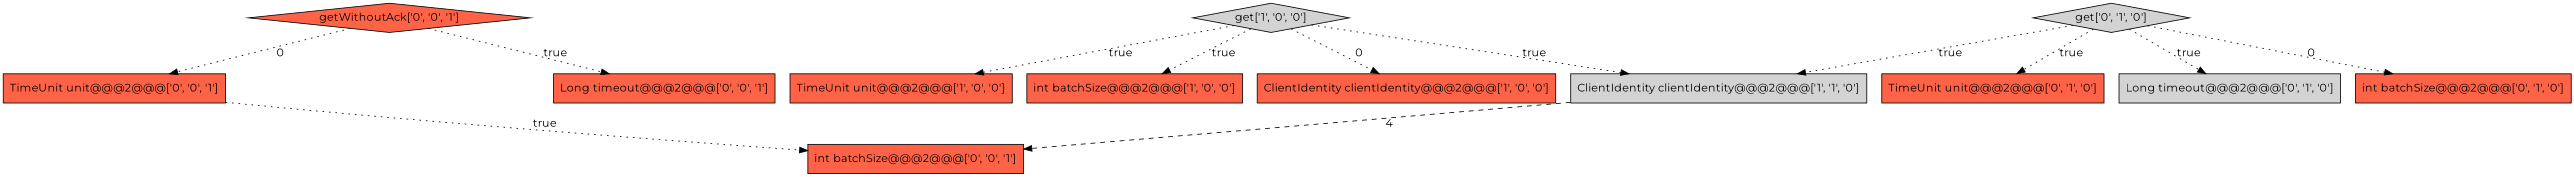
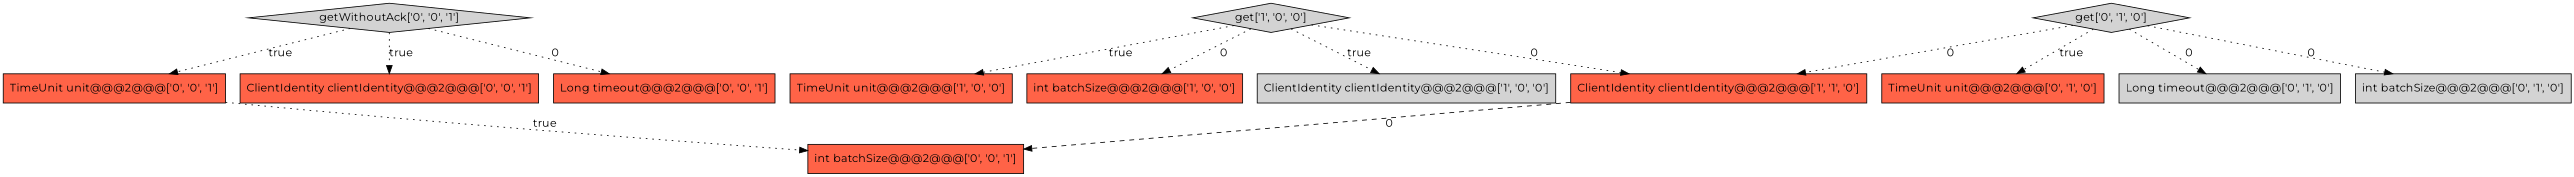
node "getWithoutAck['0', '0', '1']": fillcolor tomato -> lightgray
edge "getWithoutAck['0', '0', '1']" -> "TimeUnit unit@@@2@@@['0', '0', '1']": label "0" -> "true"
edge "getWithoutAck['0', '0', '1']" -> "Long timeout@@@2@@@['0', '0', '1']": label "true" -> "0"
edge "get['1', '0', '0']" -> "int batchSize@@@2@@@['1', '0', '0']": label "true" -> "0"
edge "get['1', '0', '0']" -> "ClientIdentity clientIdentity@@@2@@@['1', '0', '0']": label "0" -> "true"
edge "get['1', '0', '0']" -> "ClientIdentity clientIdentity@@@2@@@['1', '1', '0']": label "true" -> "0"
edge "get['0', '1', '0']" -> "ClientIdentity clientIdentity@@@2@@@['1', '1', '0']": label "true" -> "0"
edge "get['0', '1', '0']" -> "Long timeout@@@2@@@['0', '1', '0']": label "true" -> "0"
node "ClientIdentity clientIdentity@@@2@@@['0', '0', '1']": added
node "ClientIdentity clientIdentity@@@2@@@['1', '0', '0']": fillcolor tomato -> lightgray
node "ClientIdentity clientIdentity@@@2@@@['1', '1', '0']": fillcolor lightgray -> tomato
node "int batchSize@@@2@@@['0', '1', '0']": fillcolor tomato -> lightgray
edge "ClientIdentity clientIdentity@@@2@@@['1', '1', '0']" -> "int batchSize@@@2@@@['0', '0', '1']": label "4" -> "0"
